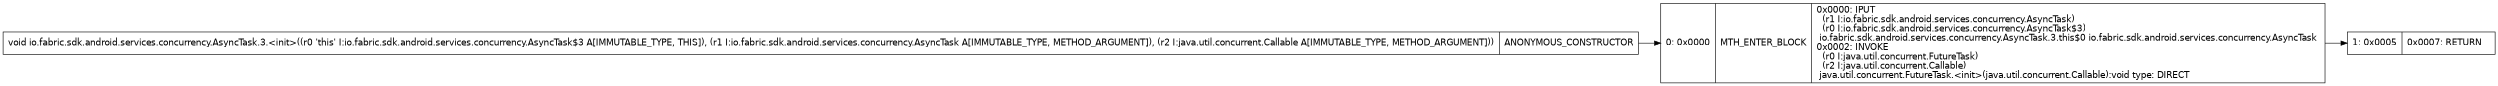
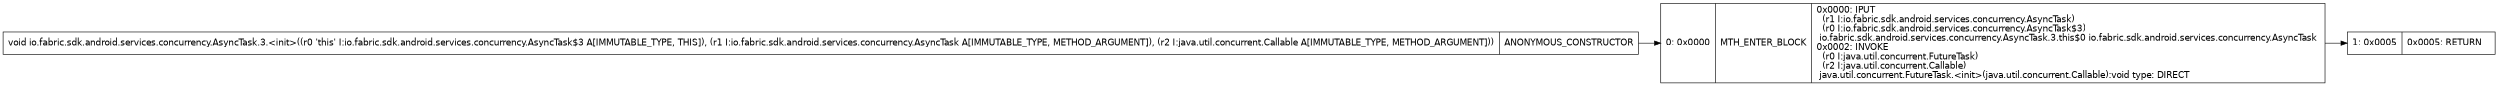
node "1: 0x0005": text "0x0007: RETURN" -> "0x0005: RETURN"
